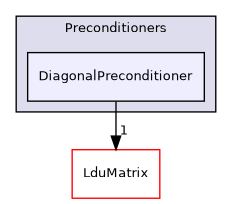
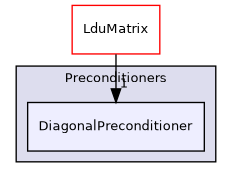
edge "DiagonalPreconditioner" -> "LduMatrix": reversed
